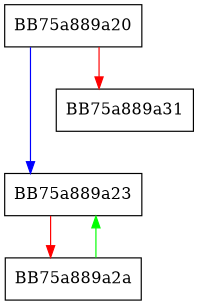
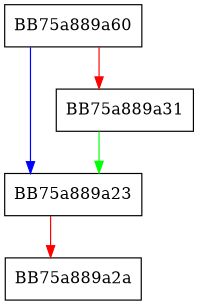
node "BB75a889a20": label "BB75a889a20" -> "BB75a889a60"
edge "BB75a889a2a" -> "BB75a889a23": now "BB75a889a31" -> "BB75a889a23"
